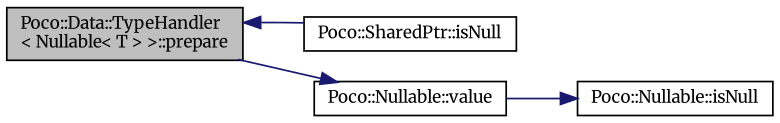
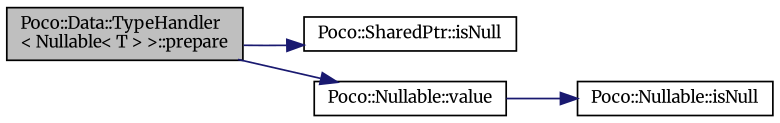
edge "Poco::SharedPtr::isNull" -> "Poco::Data::TypeHandler < Nullable< T > >::prepare": reversed
